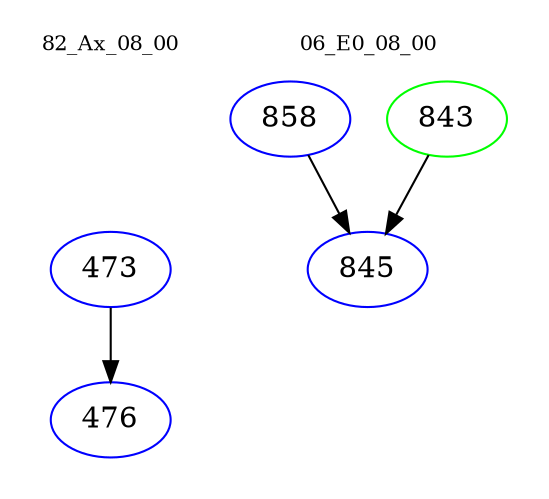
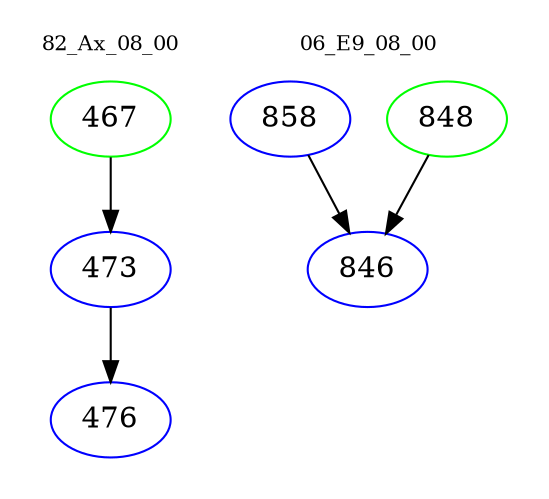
cluster "06_E0_08_00": label "06_E0_08_00" -> "06_E9_08_00"
node "467": added
node "843": label "843" -> "848"
node "845": label "845" -> "846"
